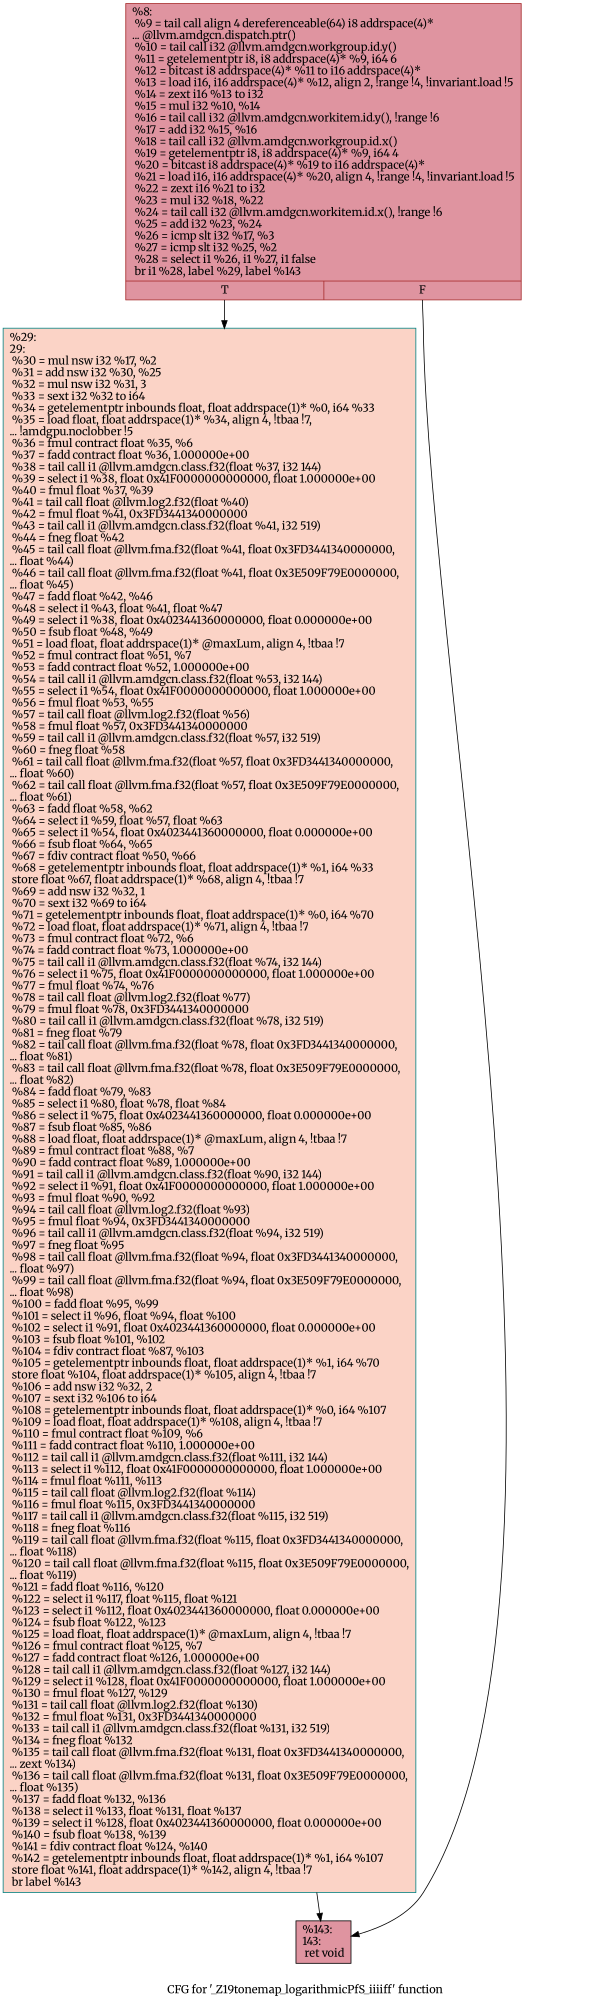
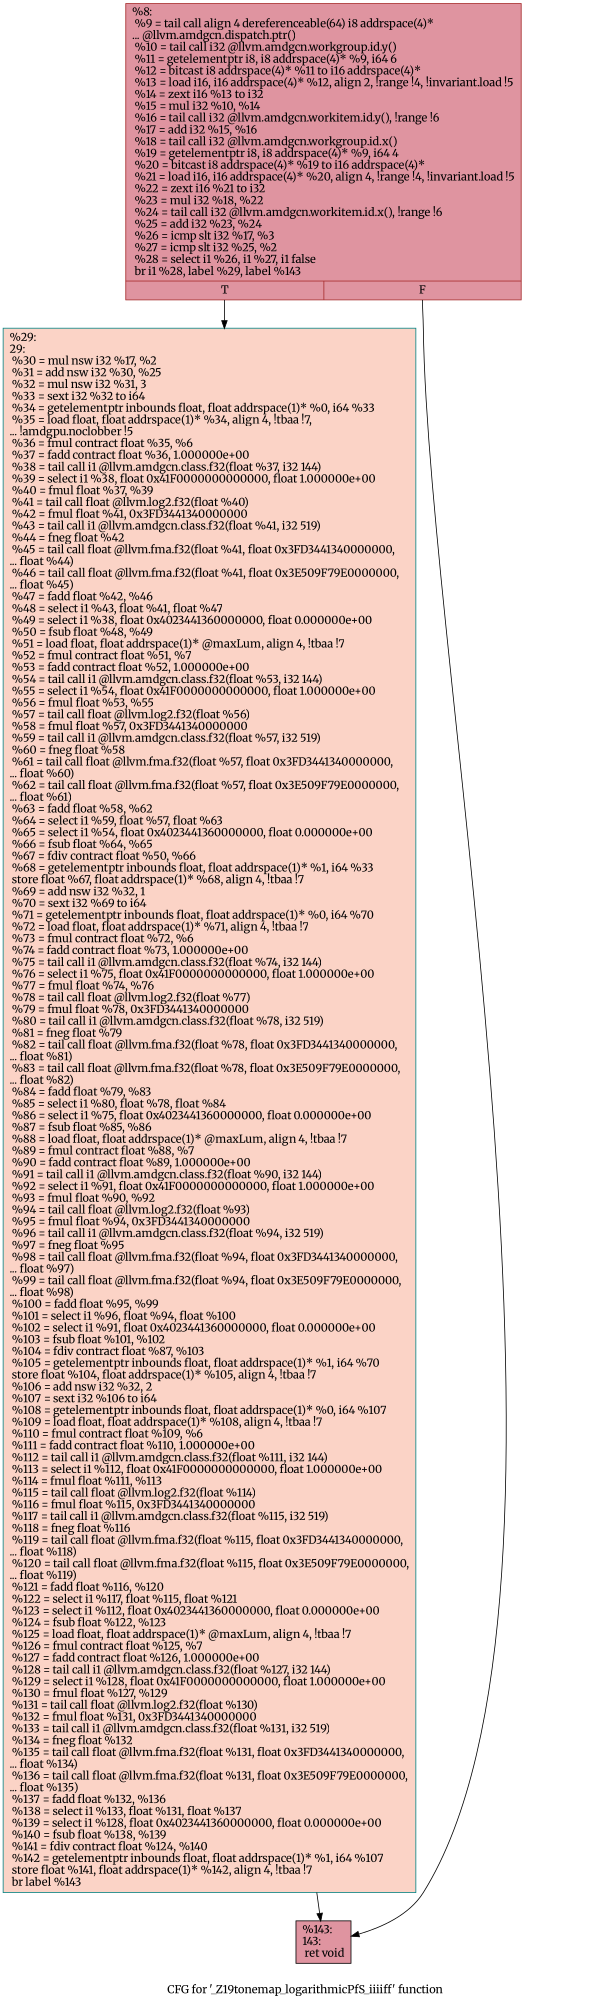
node "%29:": text "... zext %134)" -> "... float %134)"
